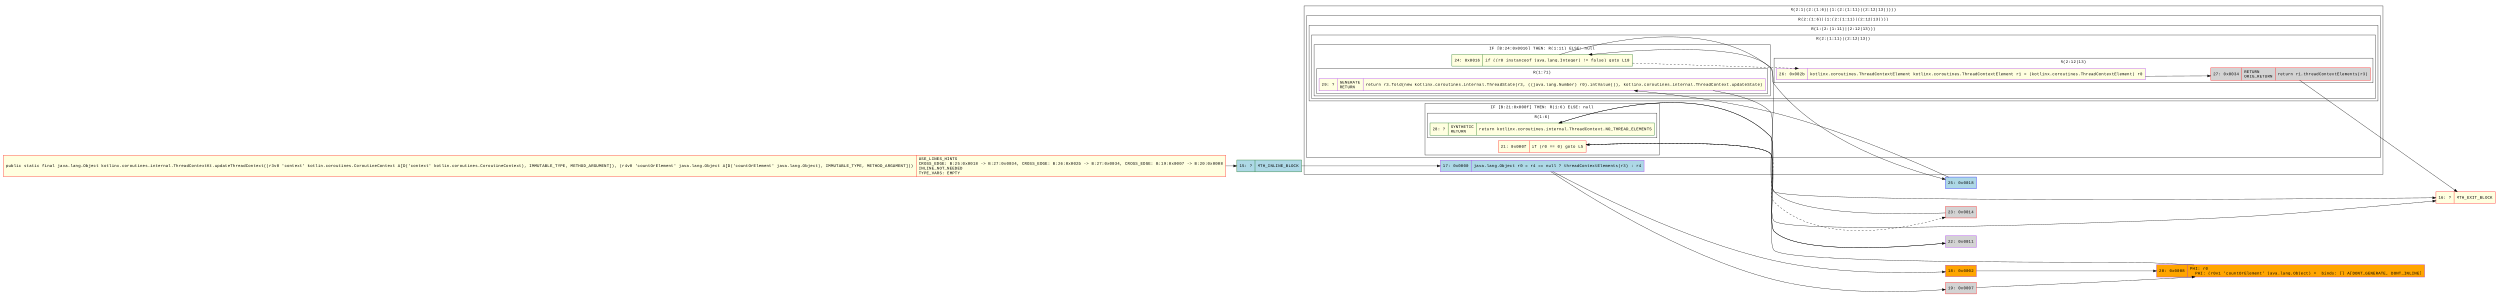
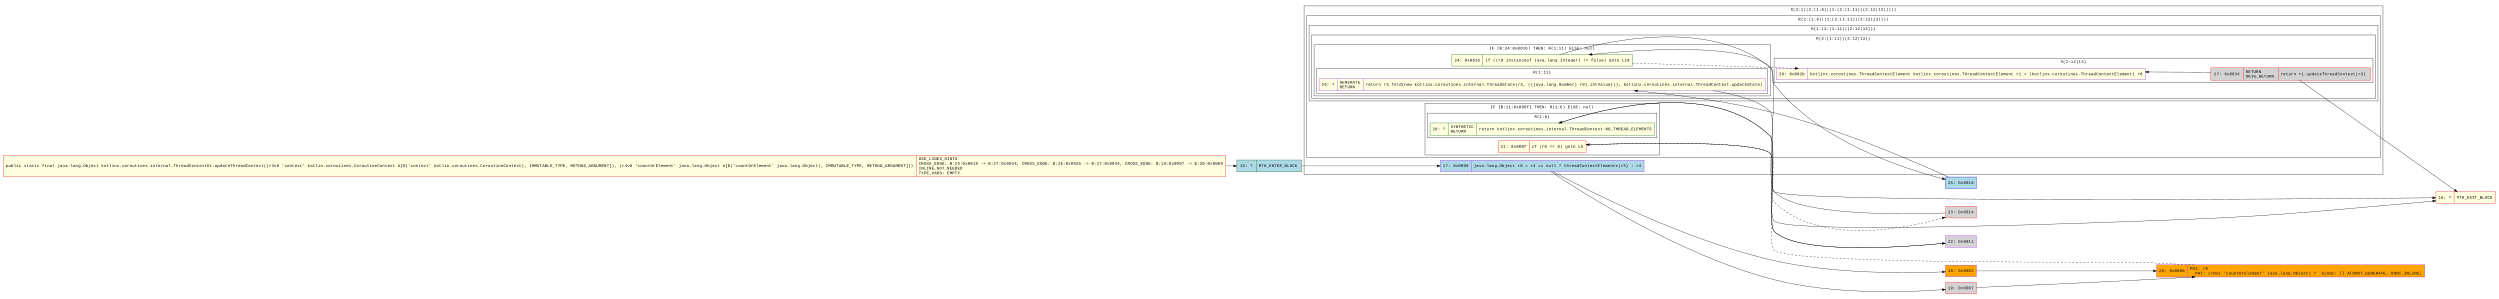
cluster "R(1:71)": label "R(1:71)" -> "R(1:11)"
node "27: 0x0034": text "return r1.threadContextElements(r3)" -> "return r1.updateThreadContext(r3)"
edge "26: 0x002b" -> "27: 0x0034": reversed
node "15: ?": text "MTH_INLINE_BLOCK" -> "MTH_ENTER_BLOCK"
edge "20: 0x0008" -> "21: 0x000f": style solid -> dashed
